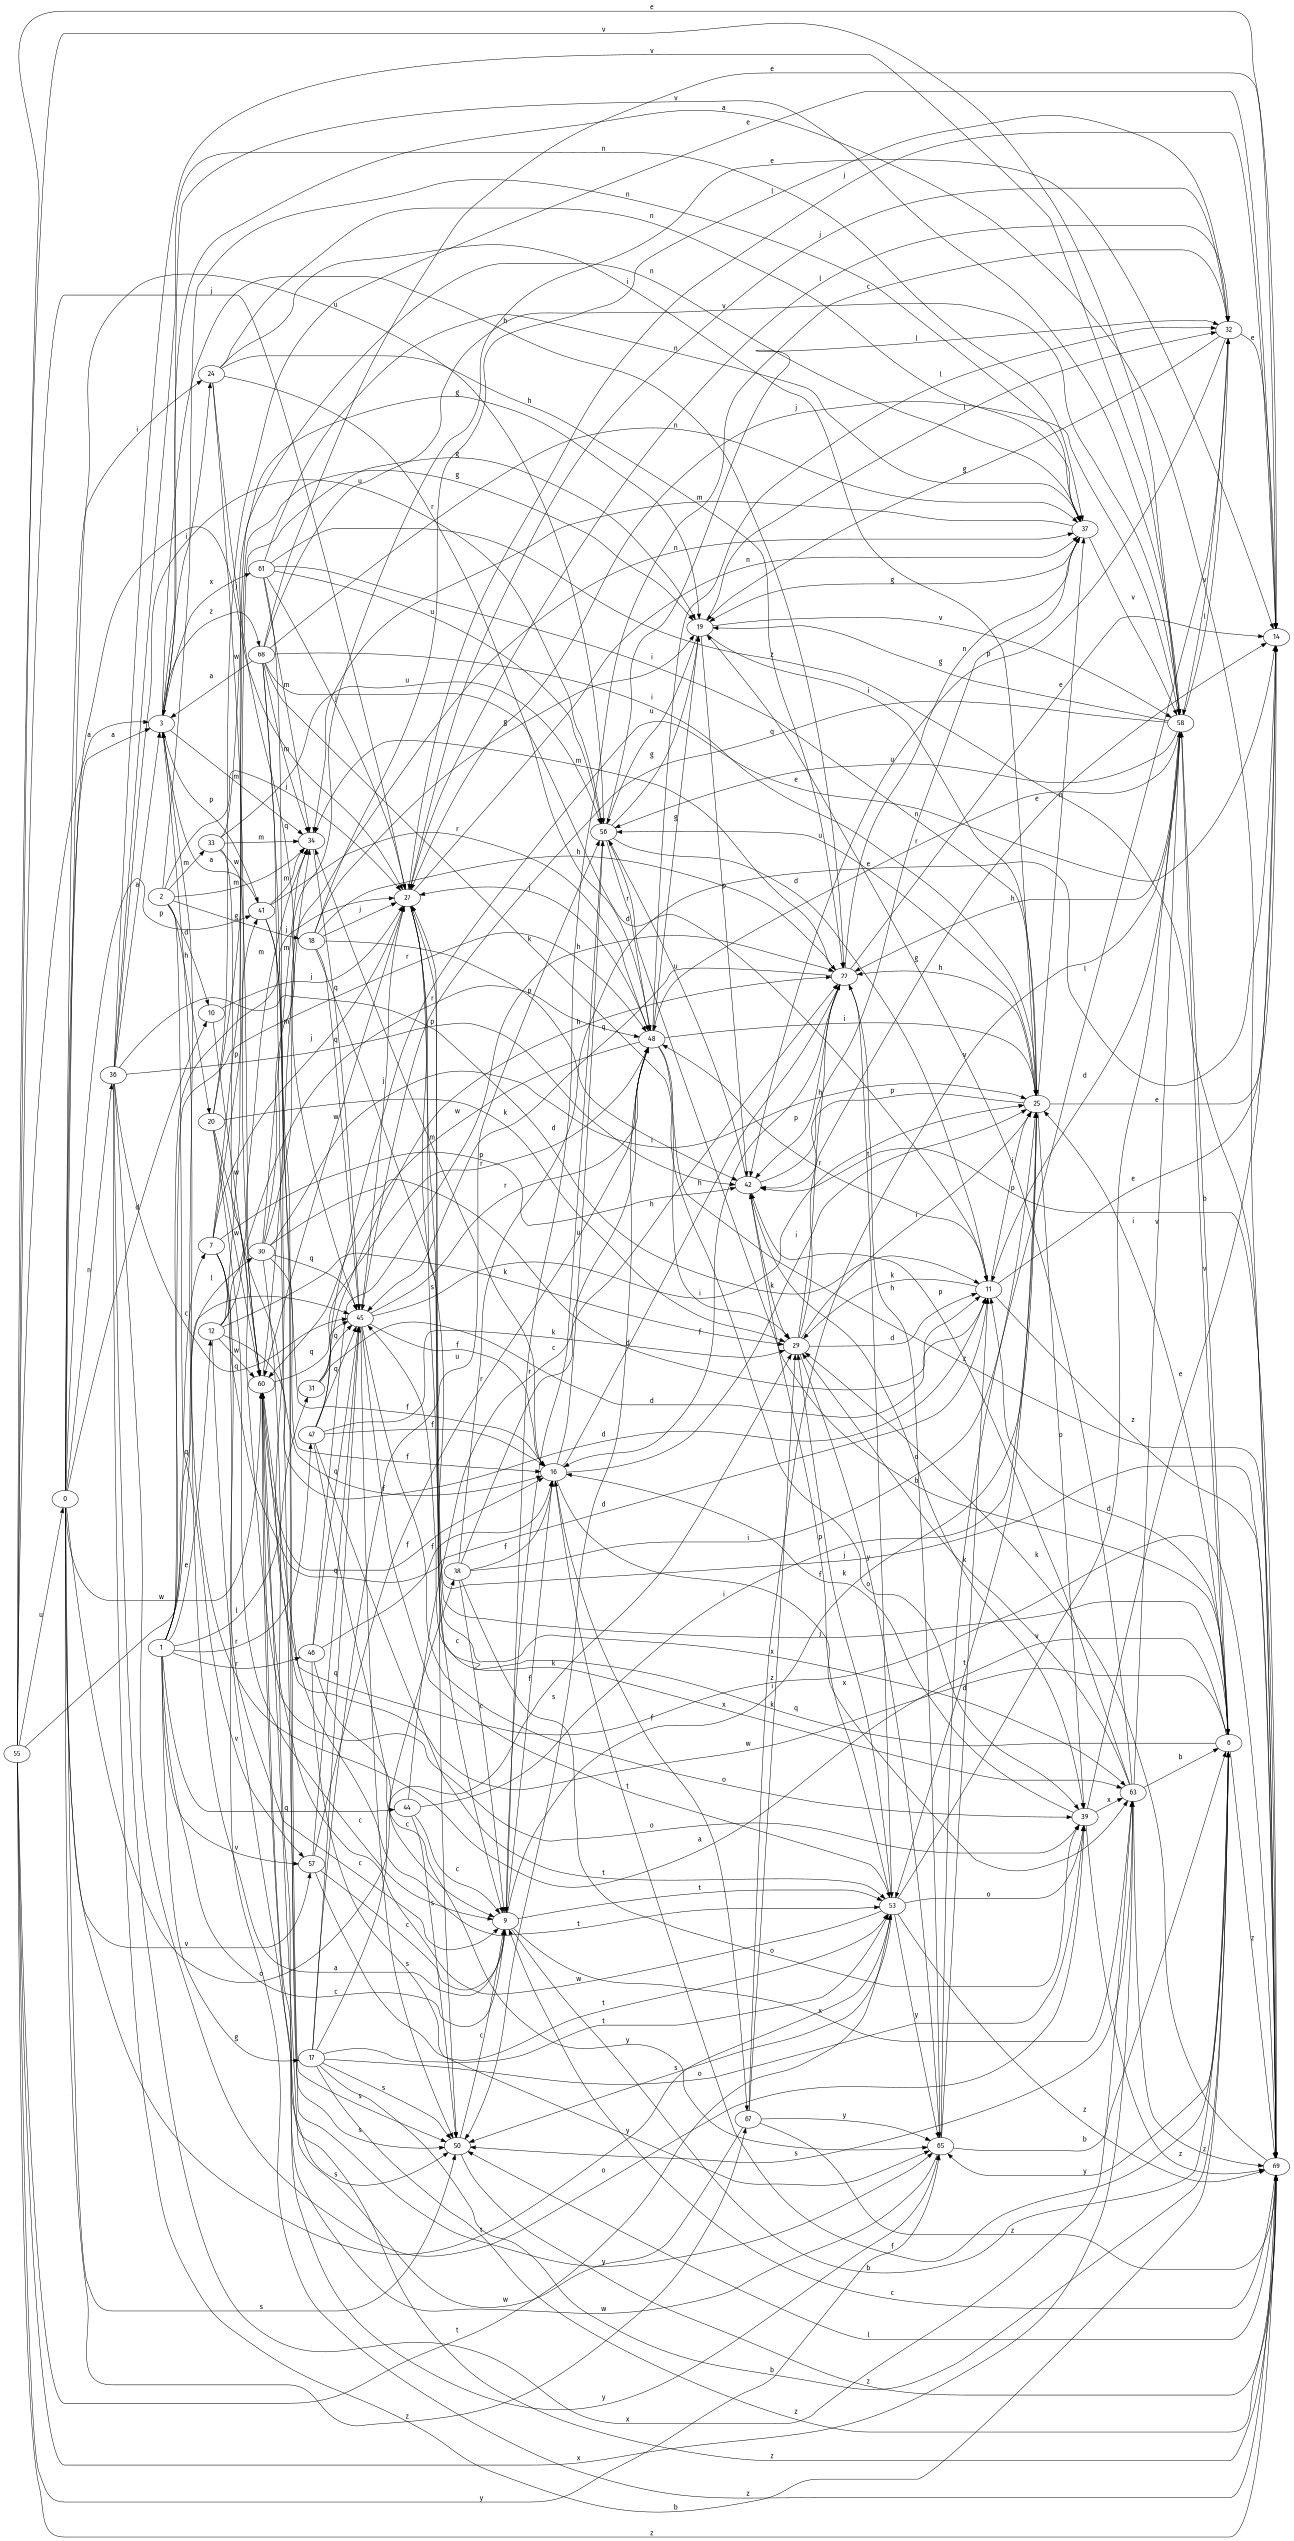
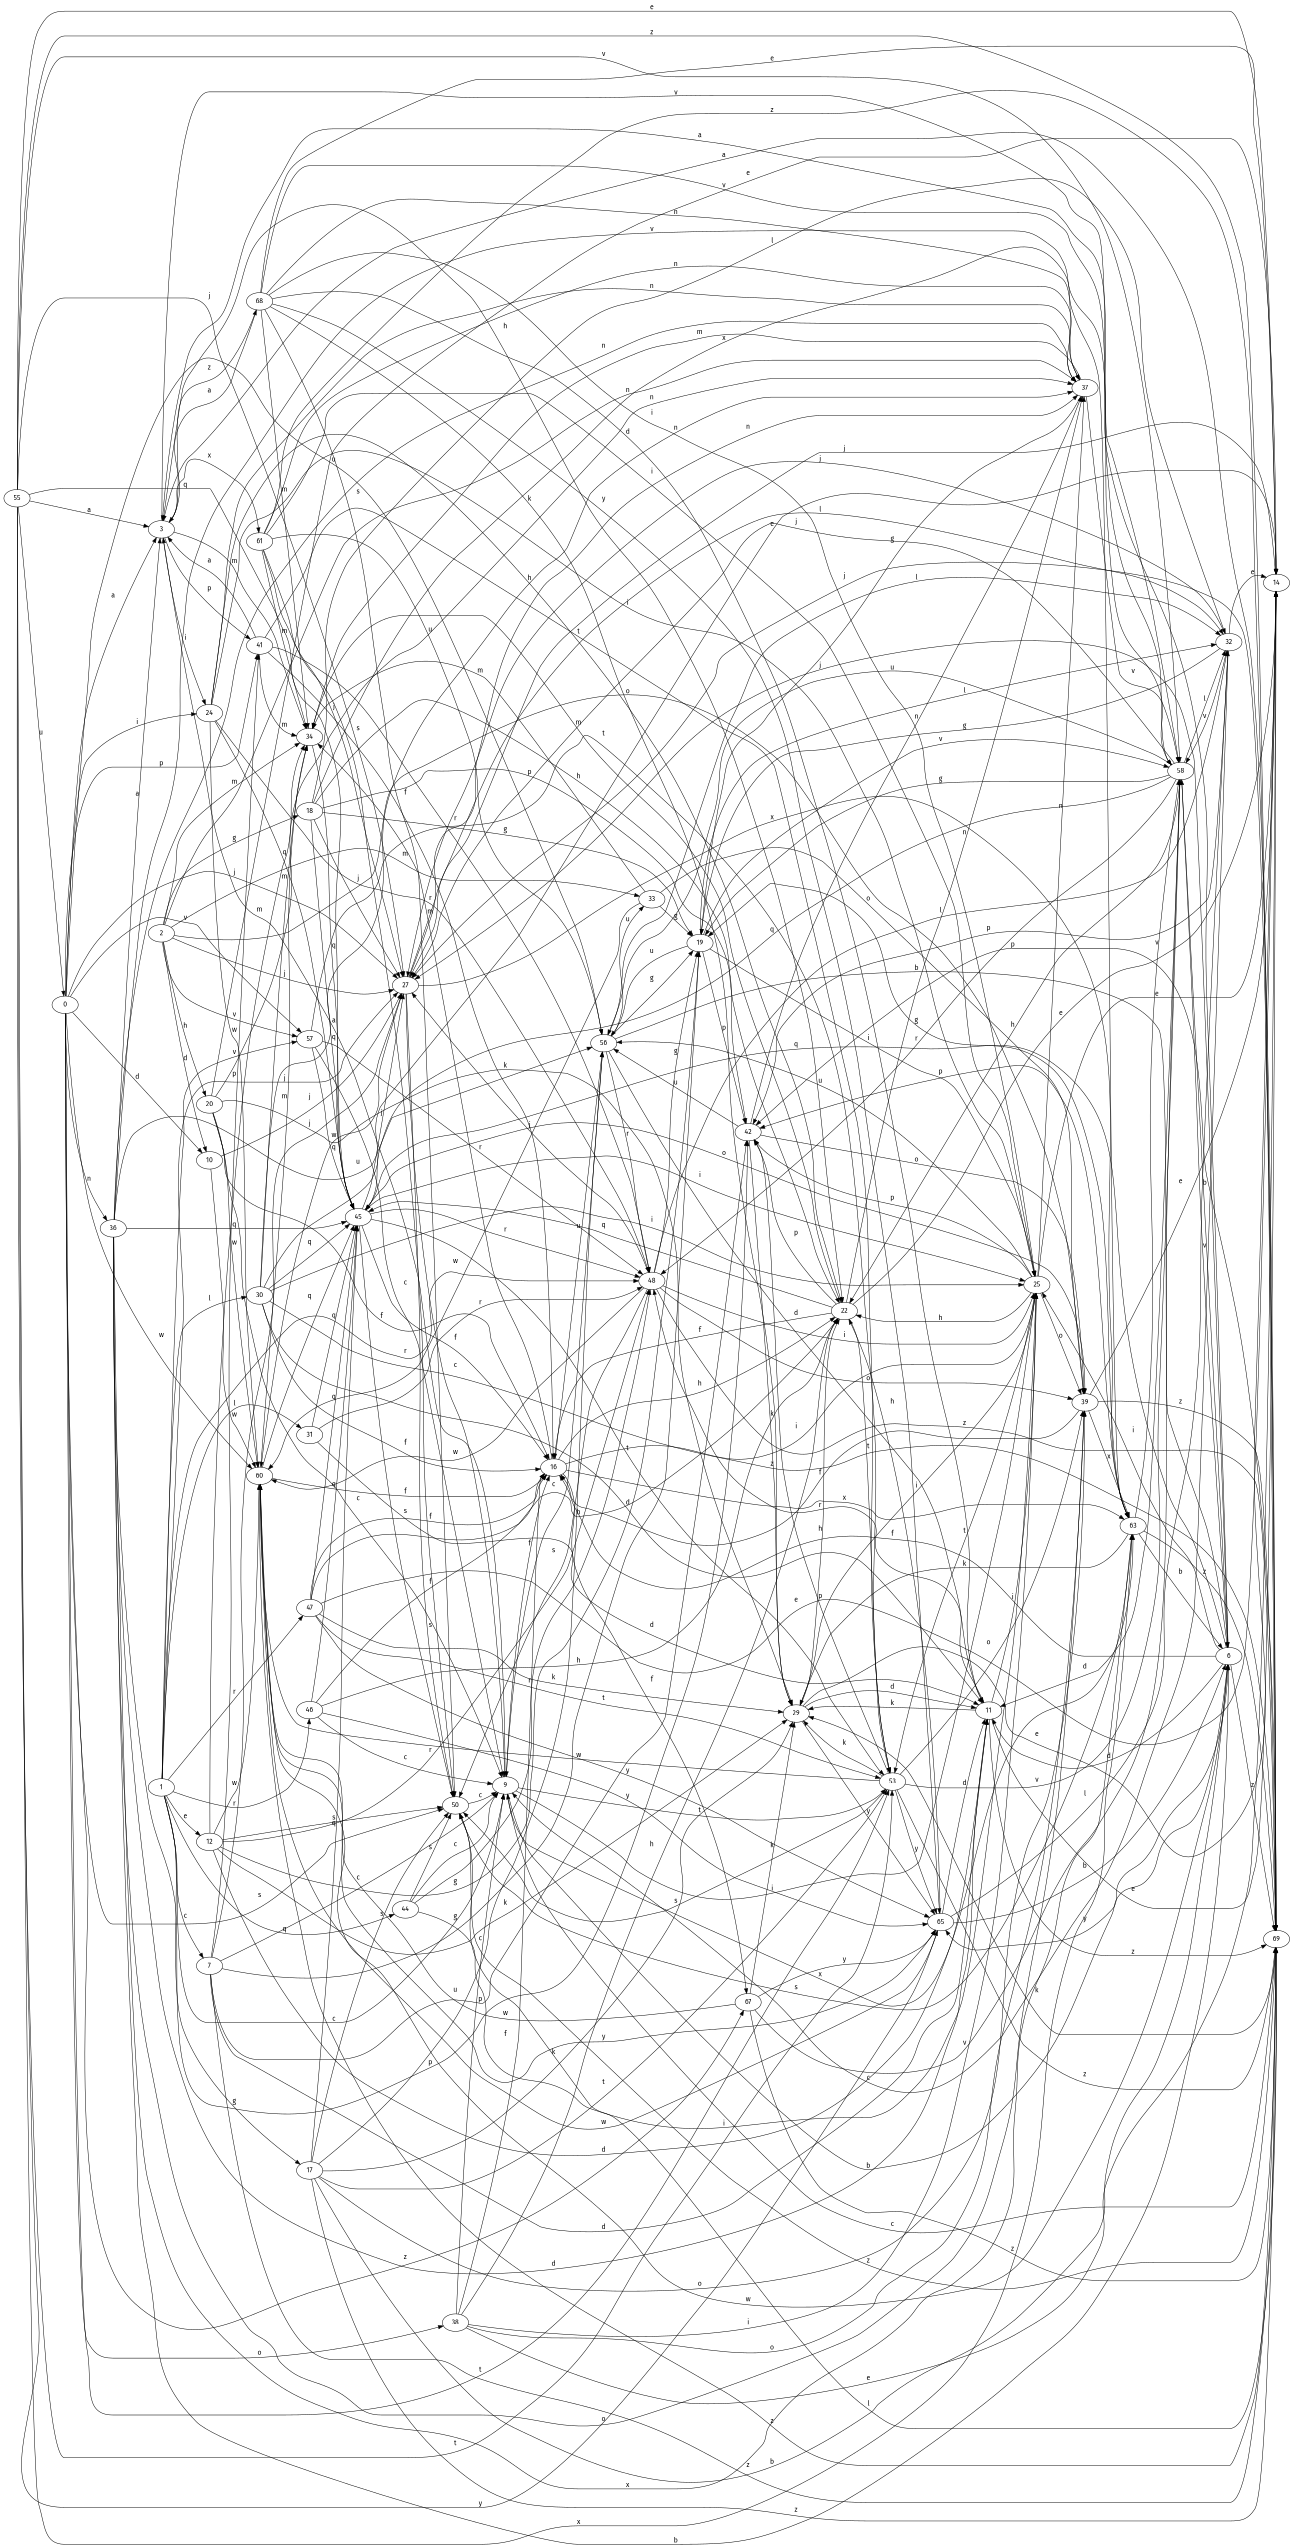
edge "33" -> "56": reversed
edge "2" -> "39": added, label "o"
